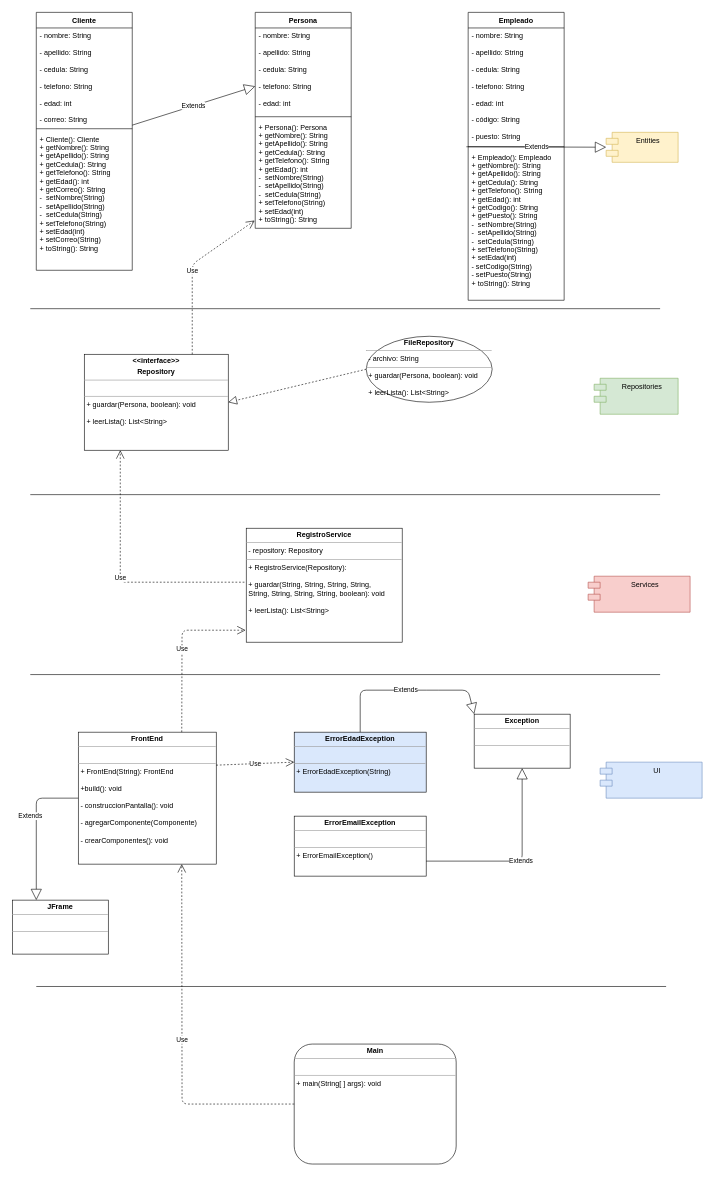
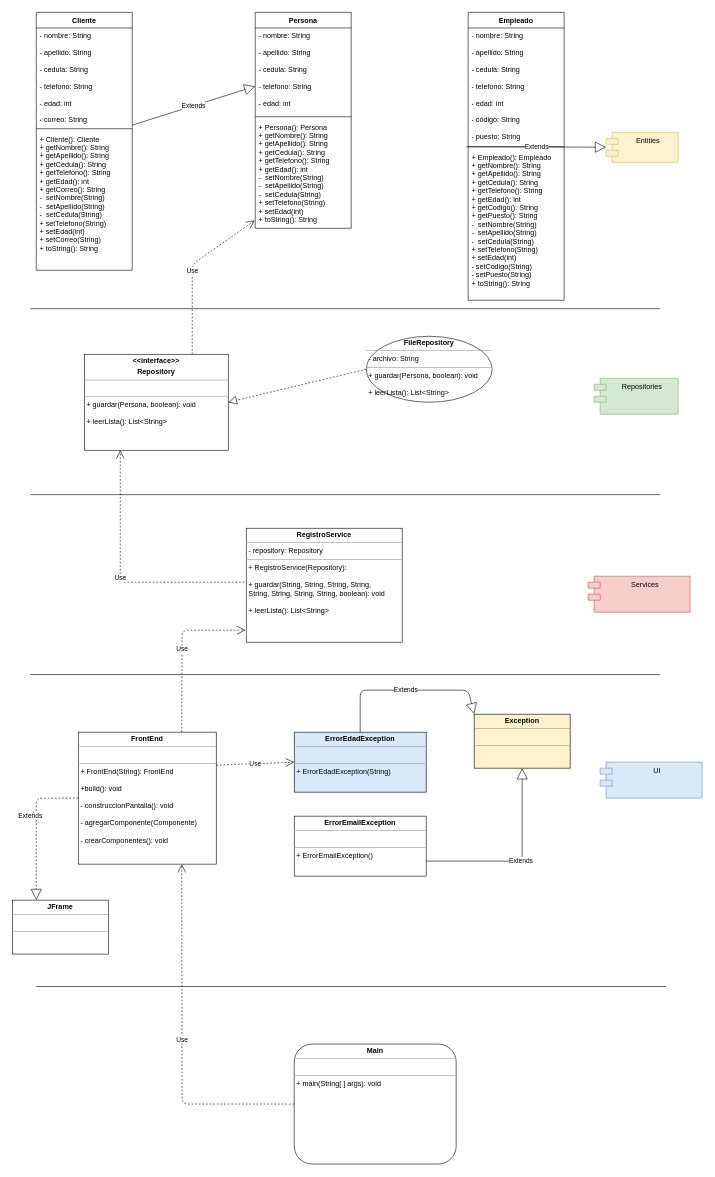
node "Exception": fillcolor #ffffff -> #fff2cc
edge "FrontEnd + FrontEnd(String): FrontEnd +build(): void - construccionPantalla(): void - agregarComponente(Componente) - crearComponentes(): void" -> "JFrame": style solid -> dashed
